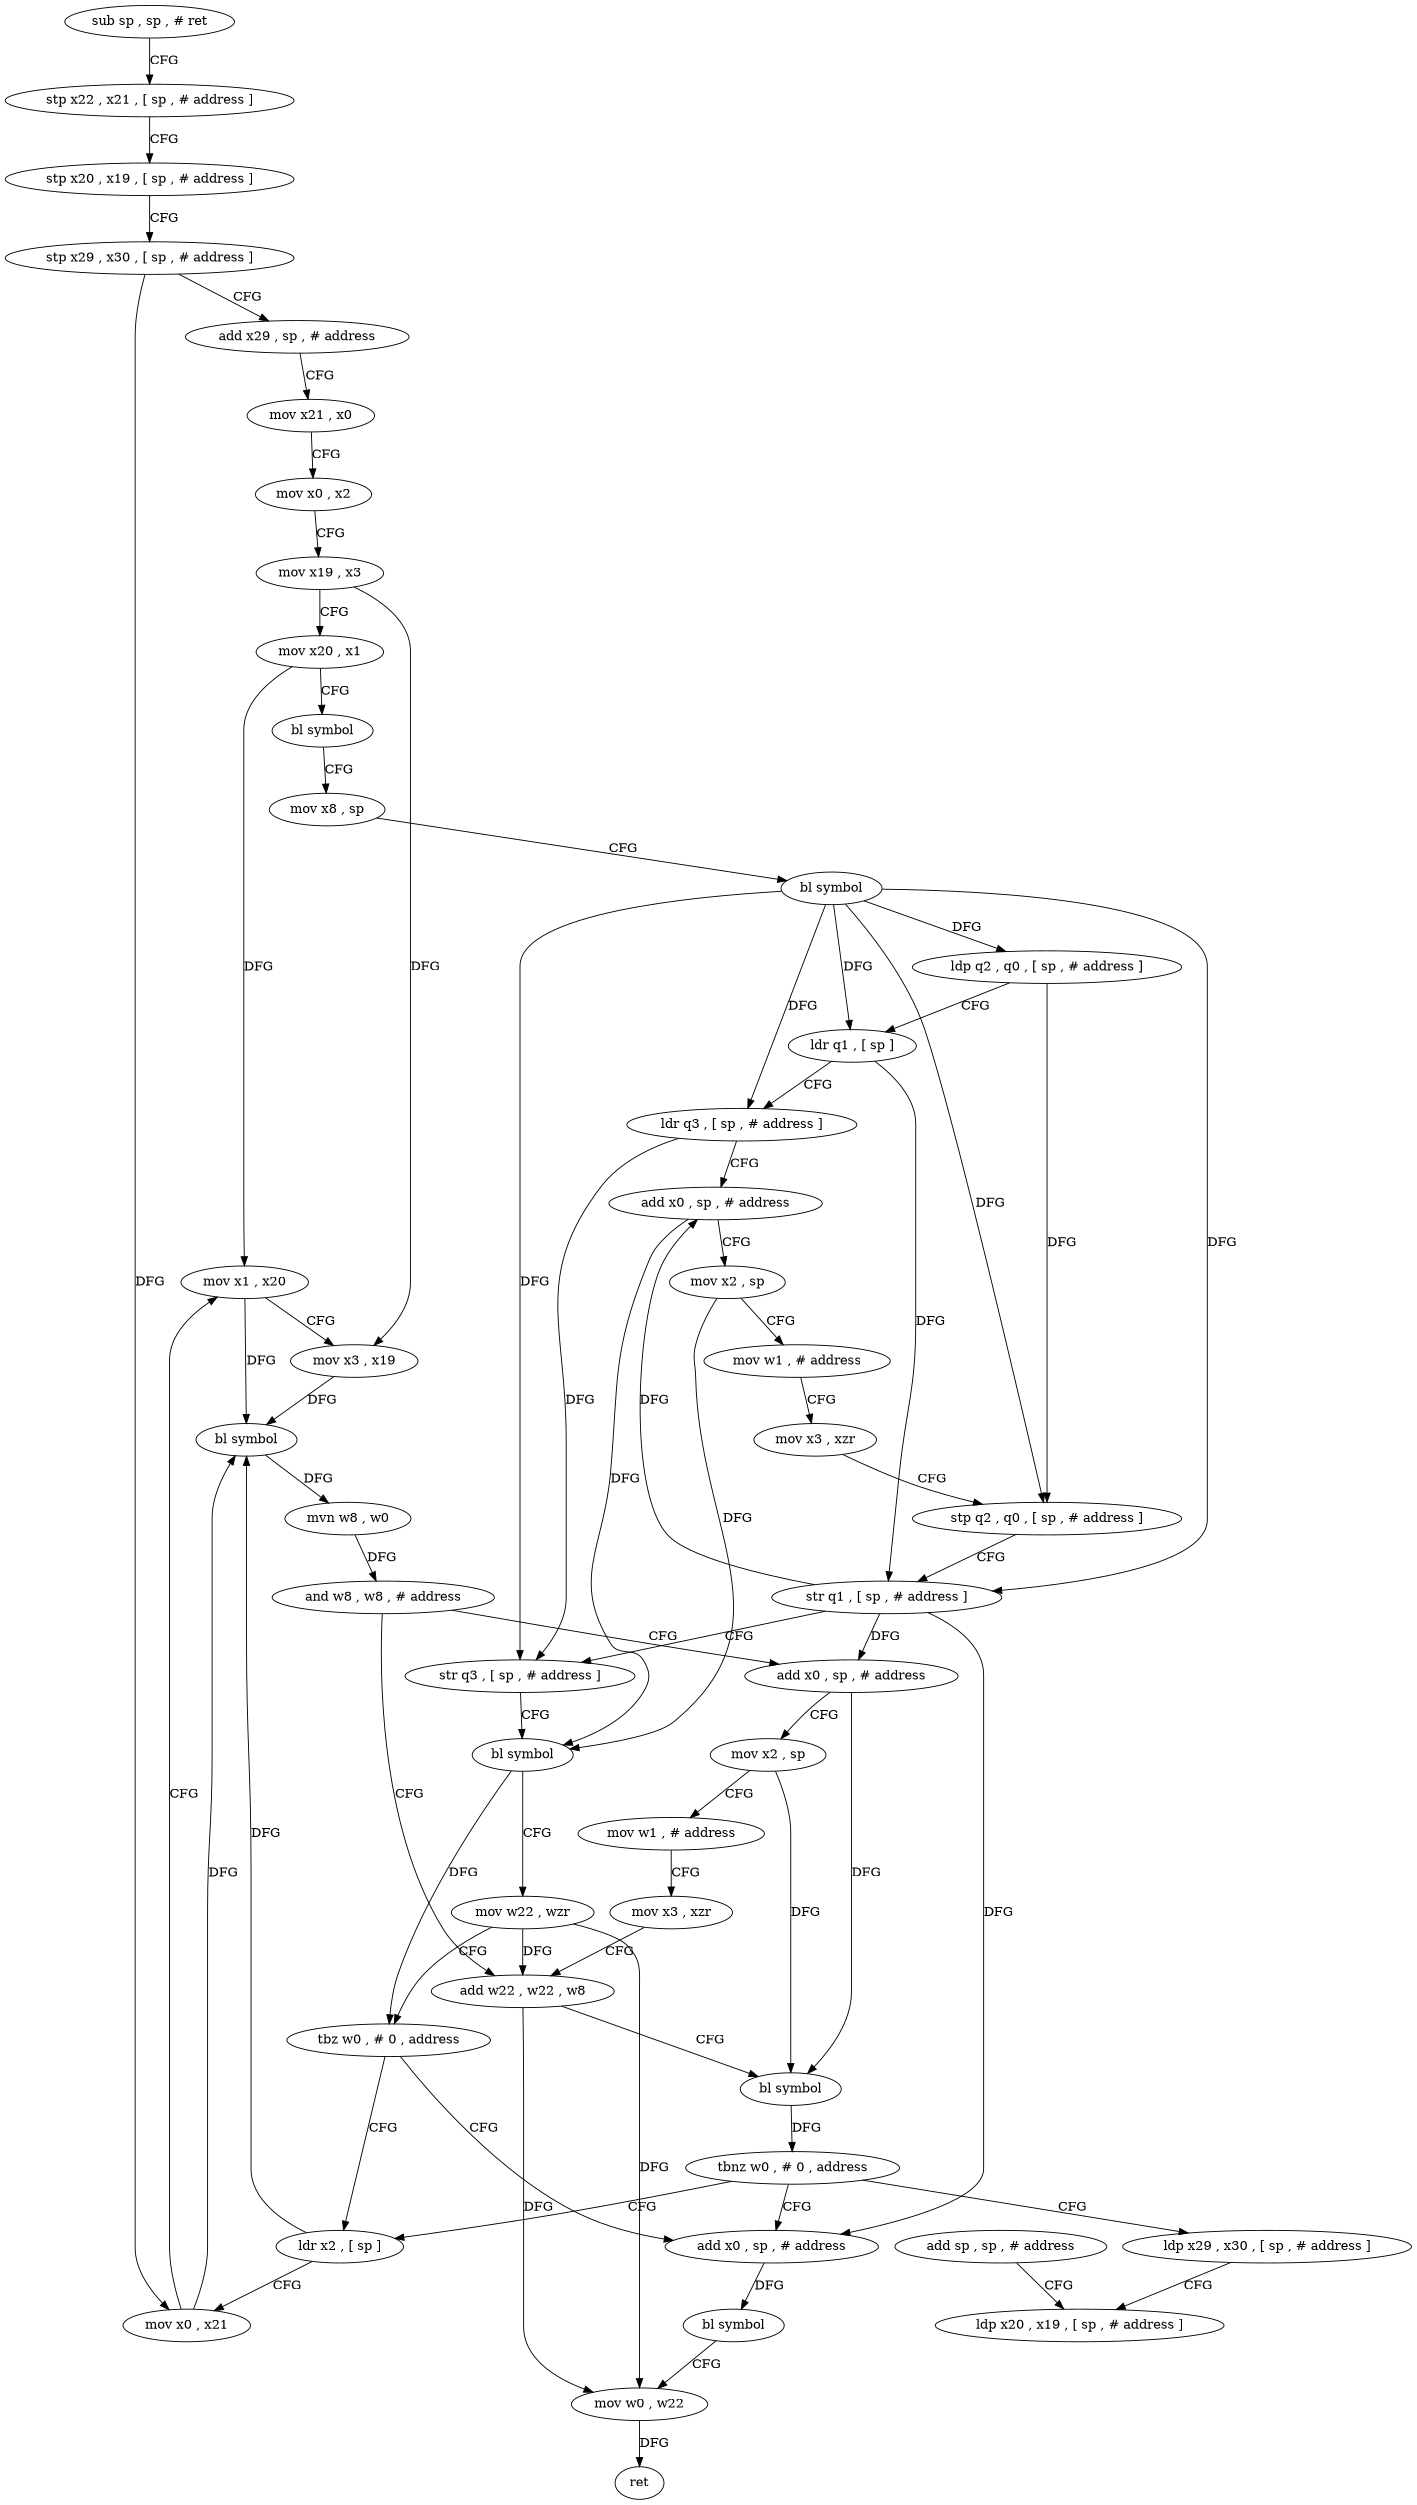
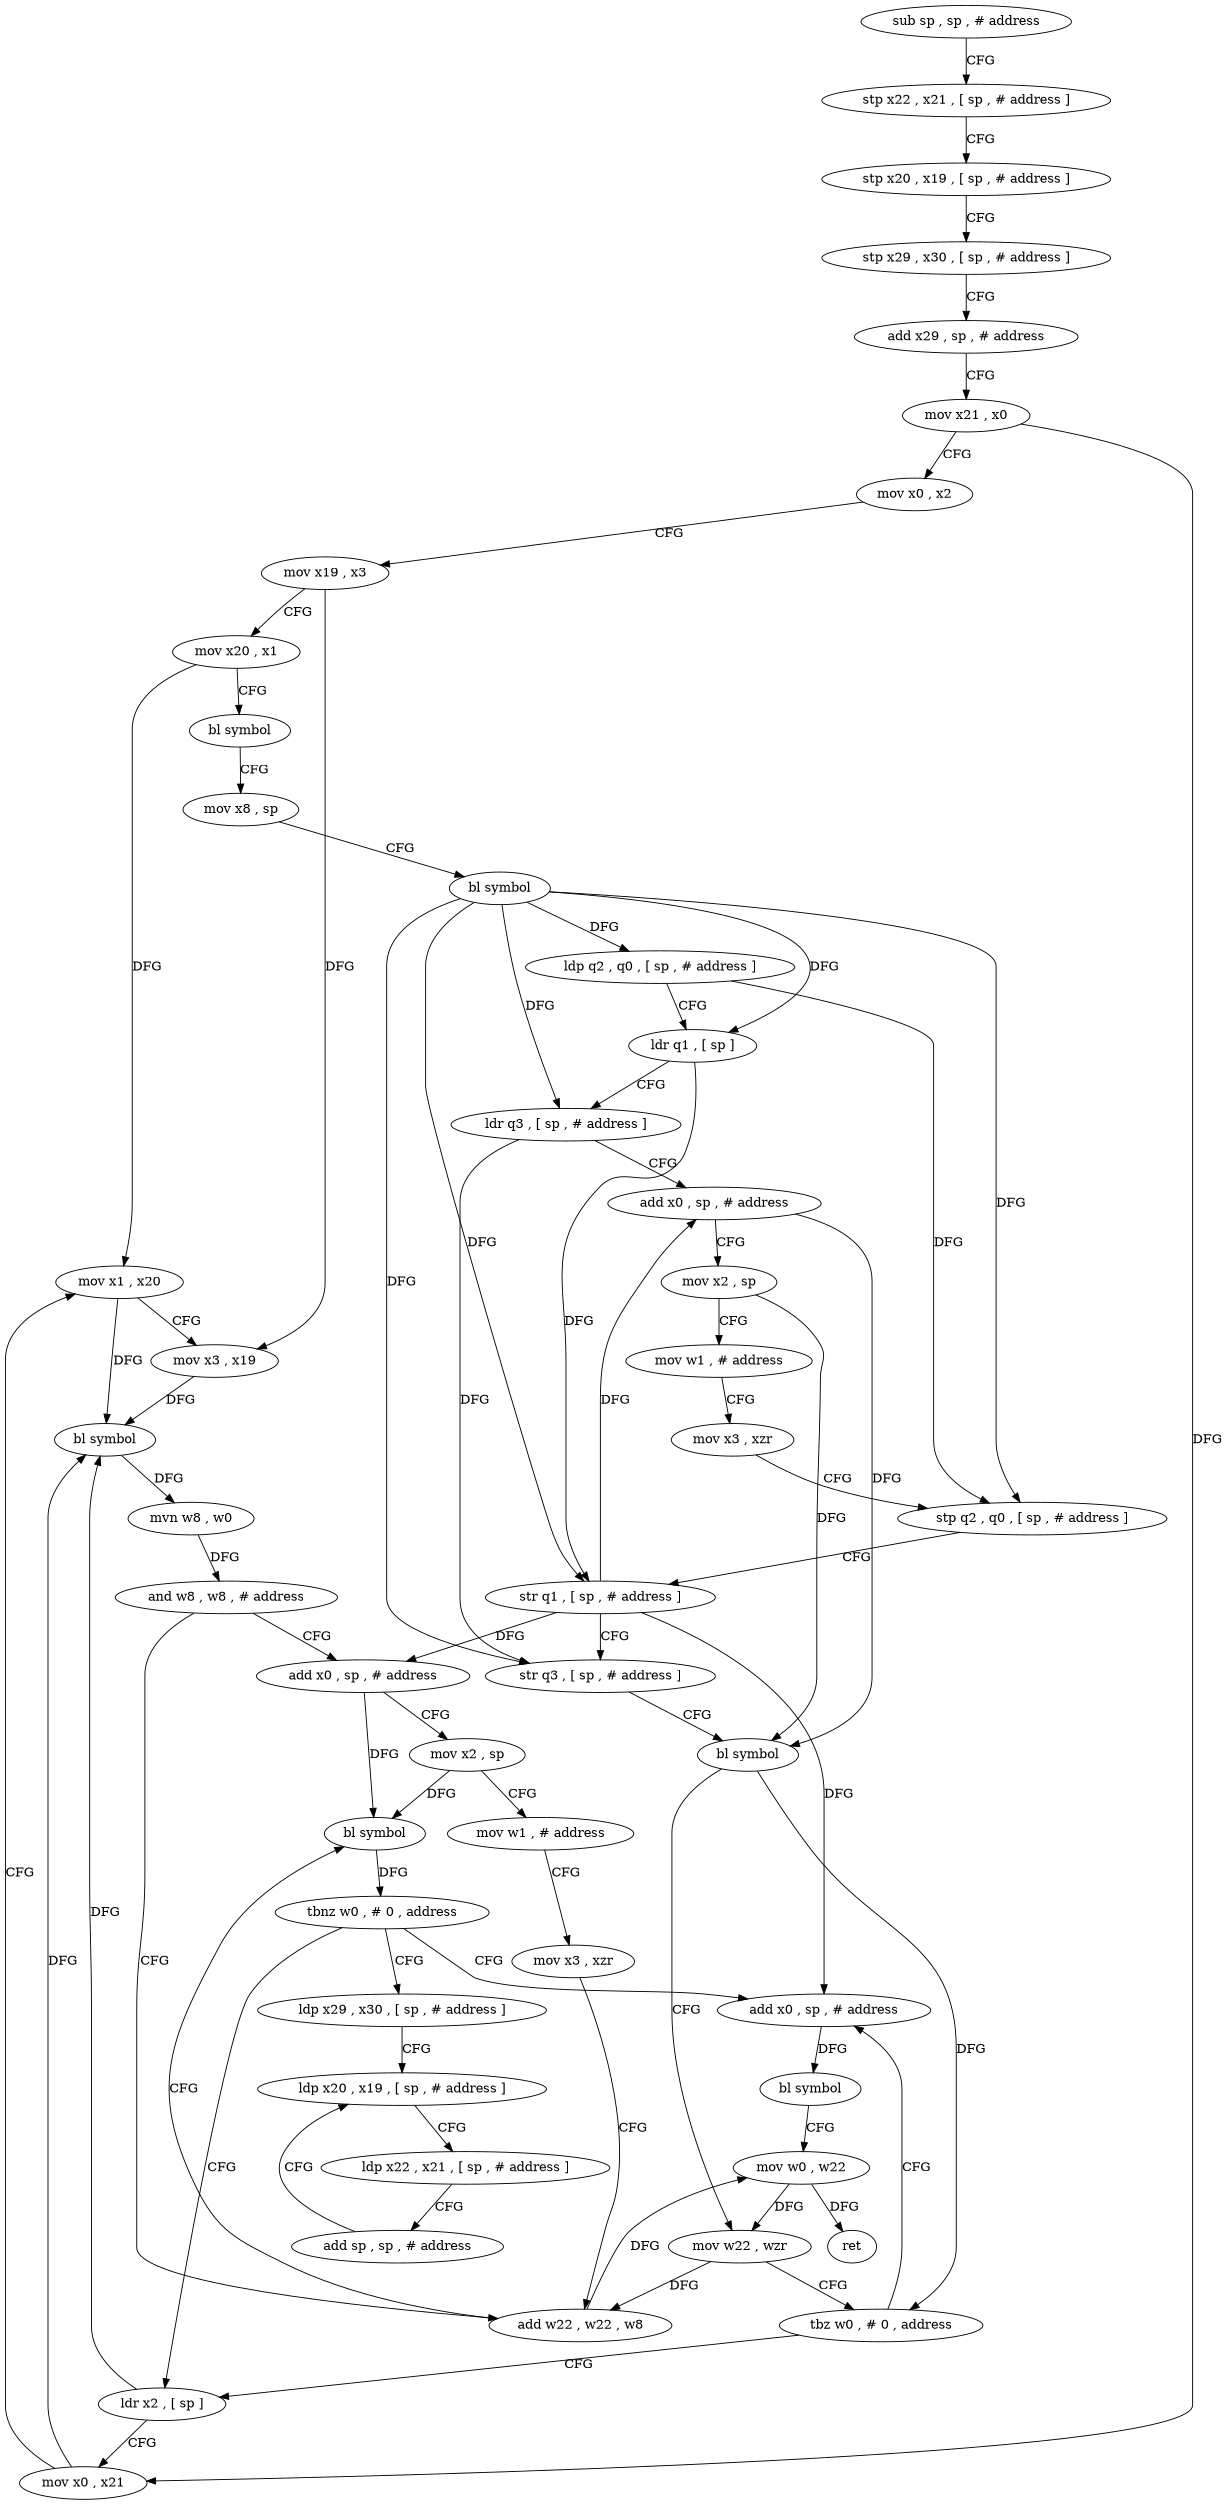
node "sub sp , sp , # ret": label "sub sp , sp , # ret" -> "sub sp , sp , # address"
edge "stp x29 , x30 , [ sp , # address ]" -> "mov x0 , x21": now "mov x21 , x0" -> "mov x0 , x21"
edge "mov w22 , wzr" -> "mov w0 , w22": reversed
node "ldp x22 , x21 , [ sp , # address ]": added
